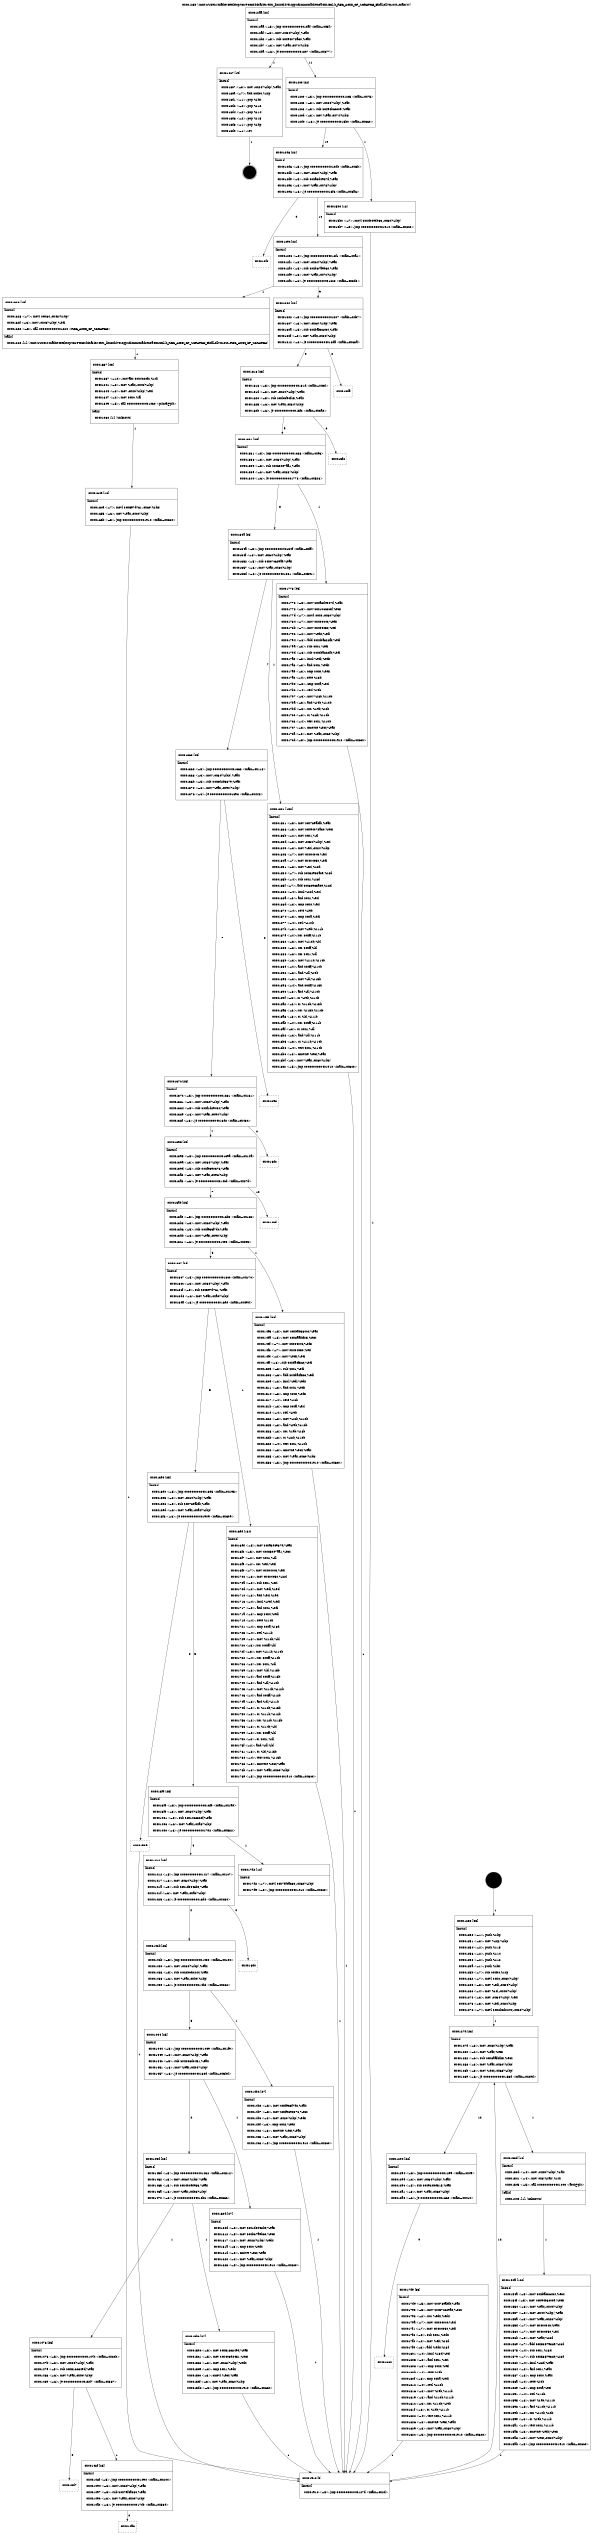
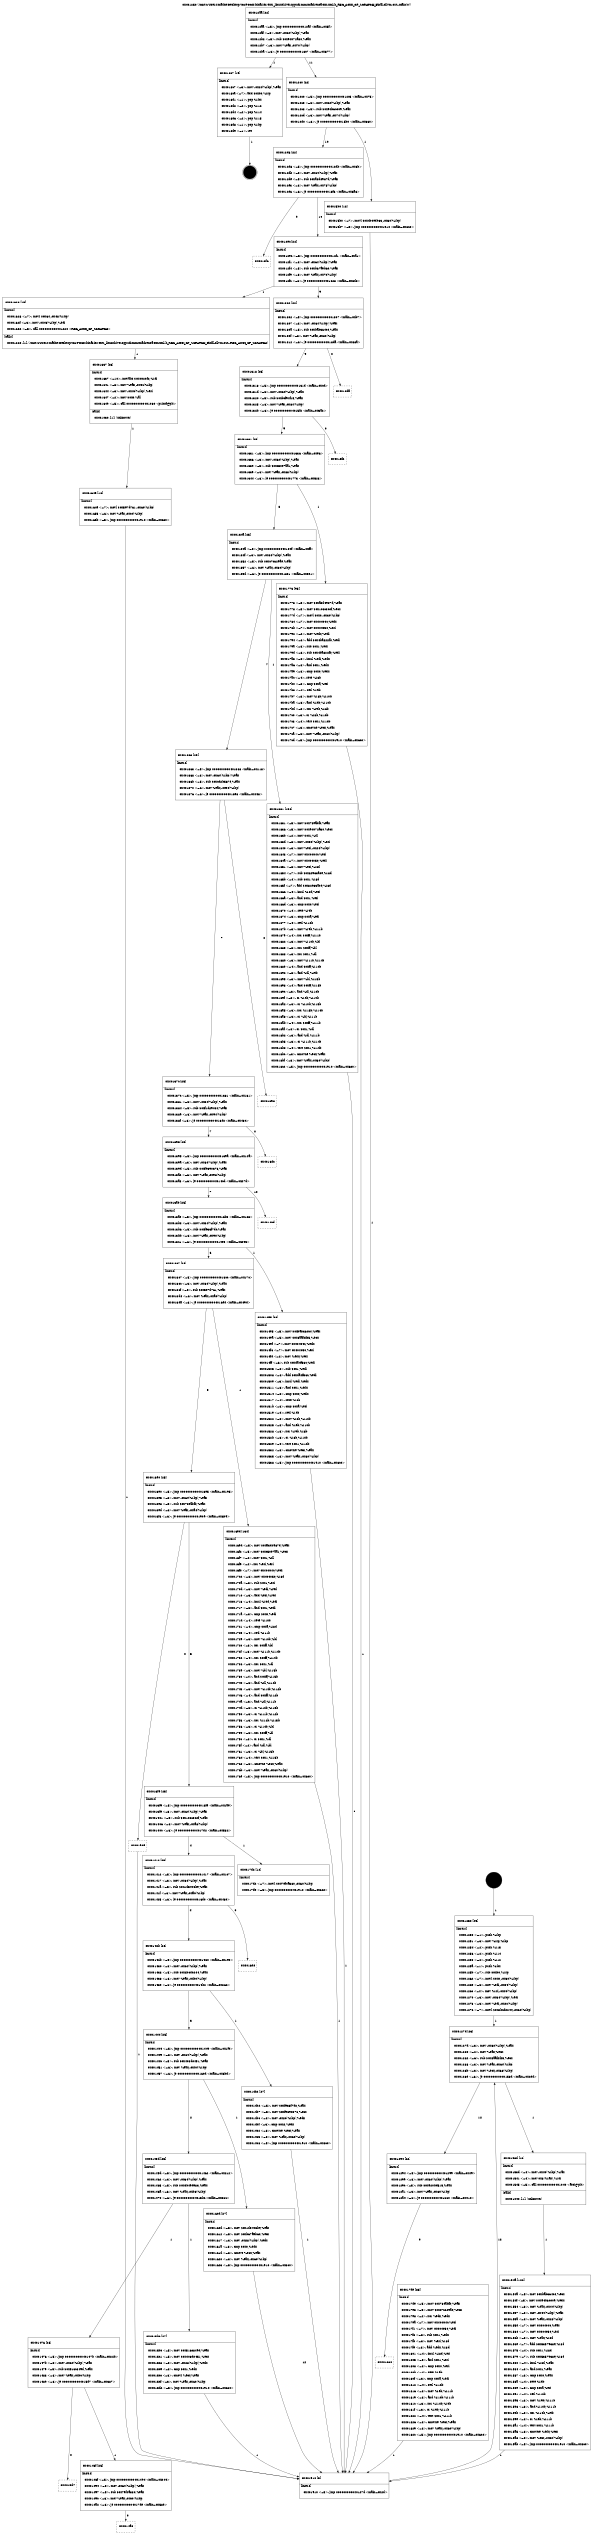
edge "0x40160d [27]" -> "0x401910 [5]": label " 1" -> " 12"
